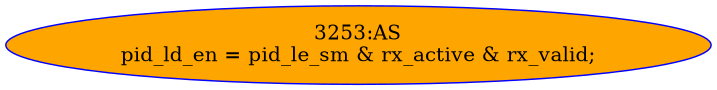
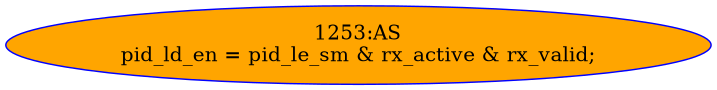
node "3253:AS pid_ld_en = pid_le_sm & rx_active & rx_valid;": label "3253:AS pid_ld_en = pid_le_sm & rx_active & rx_valid;" -> "1253:AS pid_ld_en = pid_le_sm & rx_active & rx_valid;"
